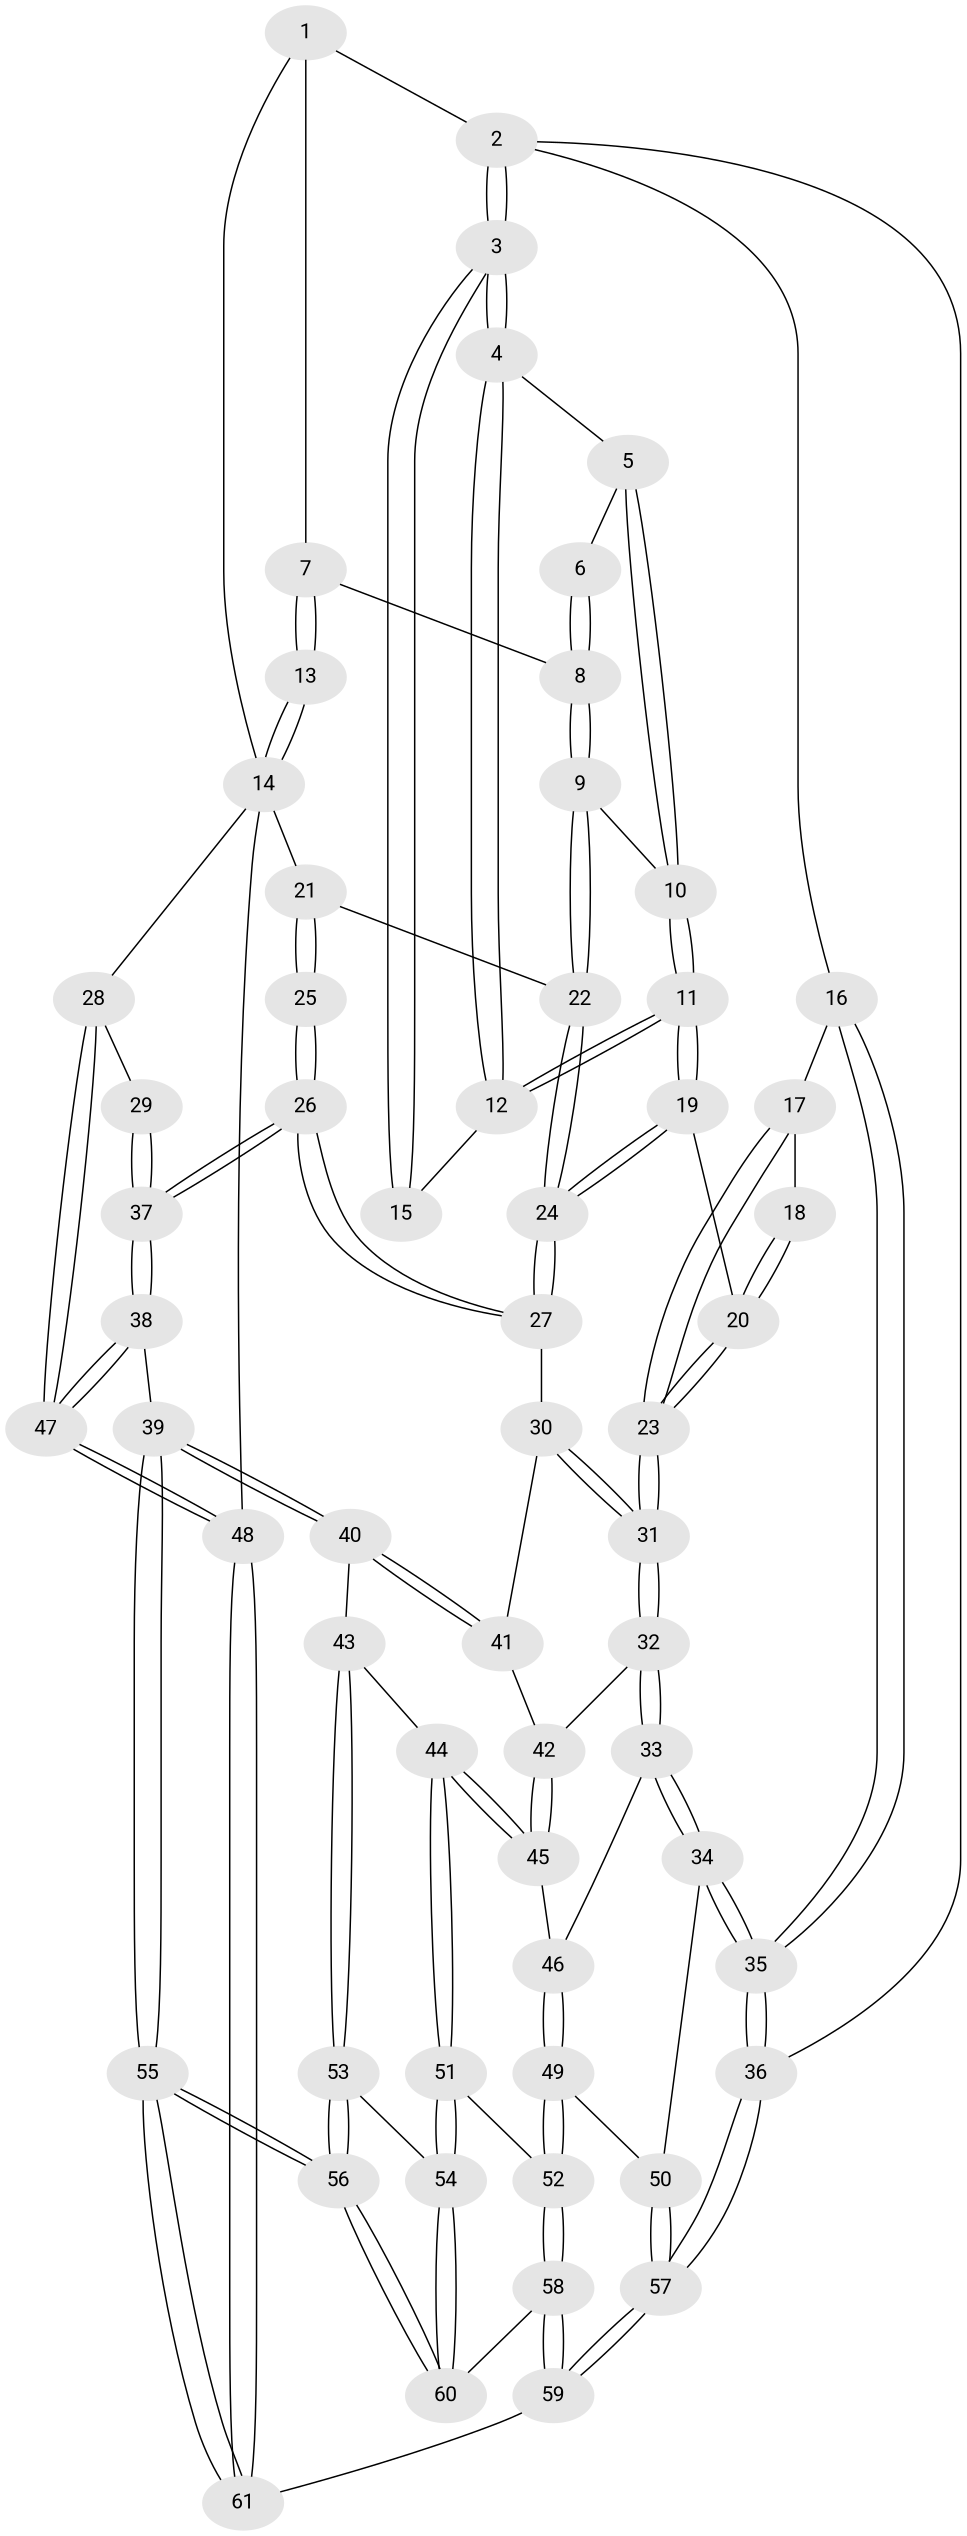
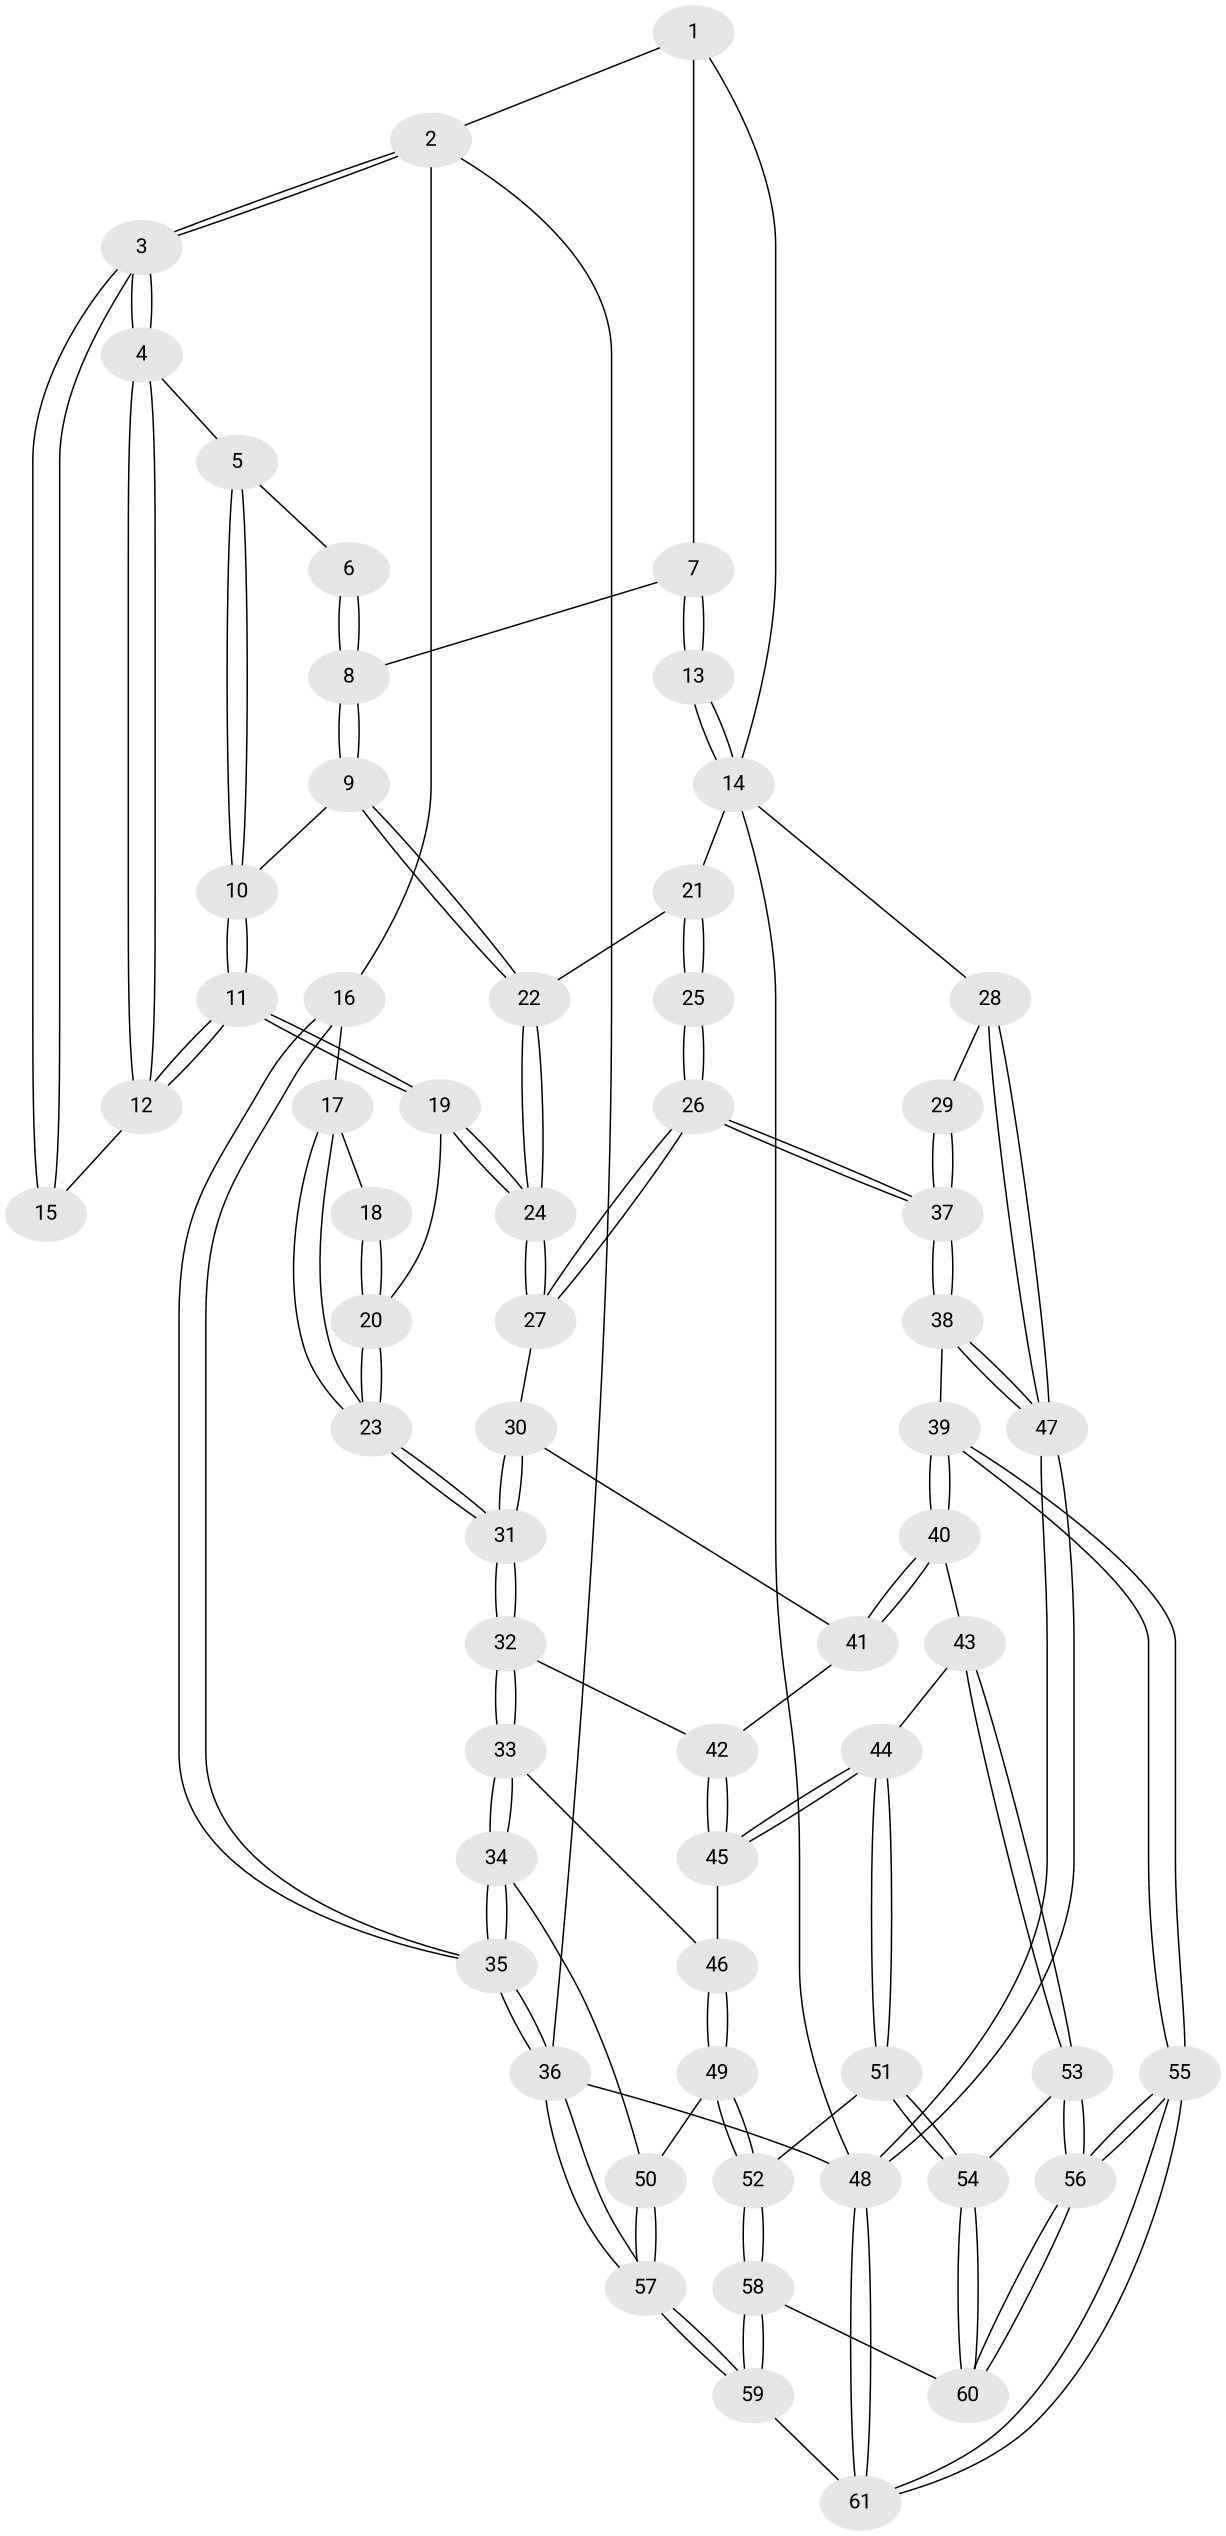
edge "36" -- "48": added
